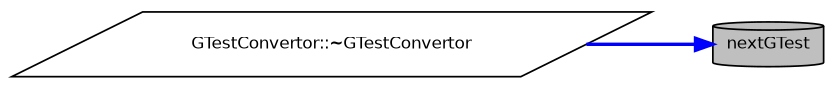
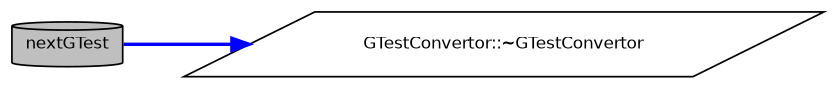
edge "GTestConvertor::~GTestConvertor" -> "nextGTest": reversed
